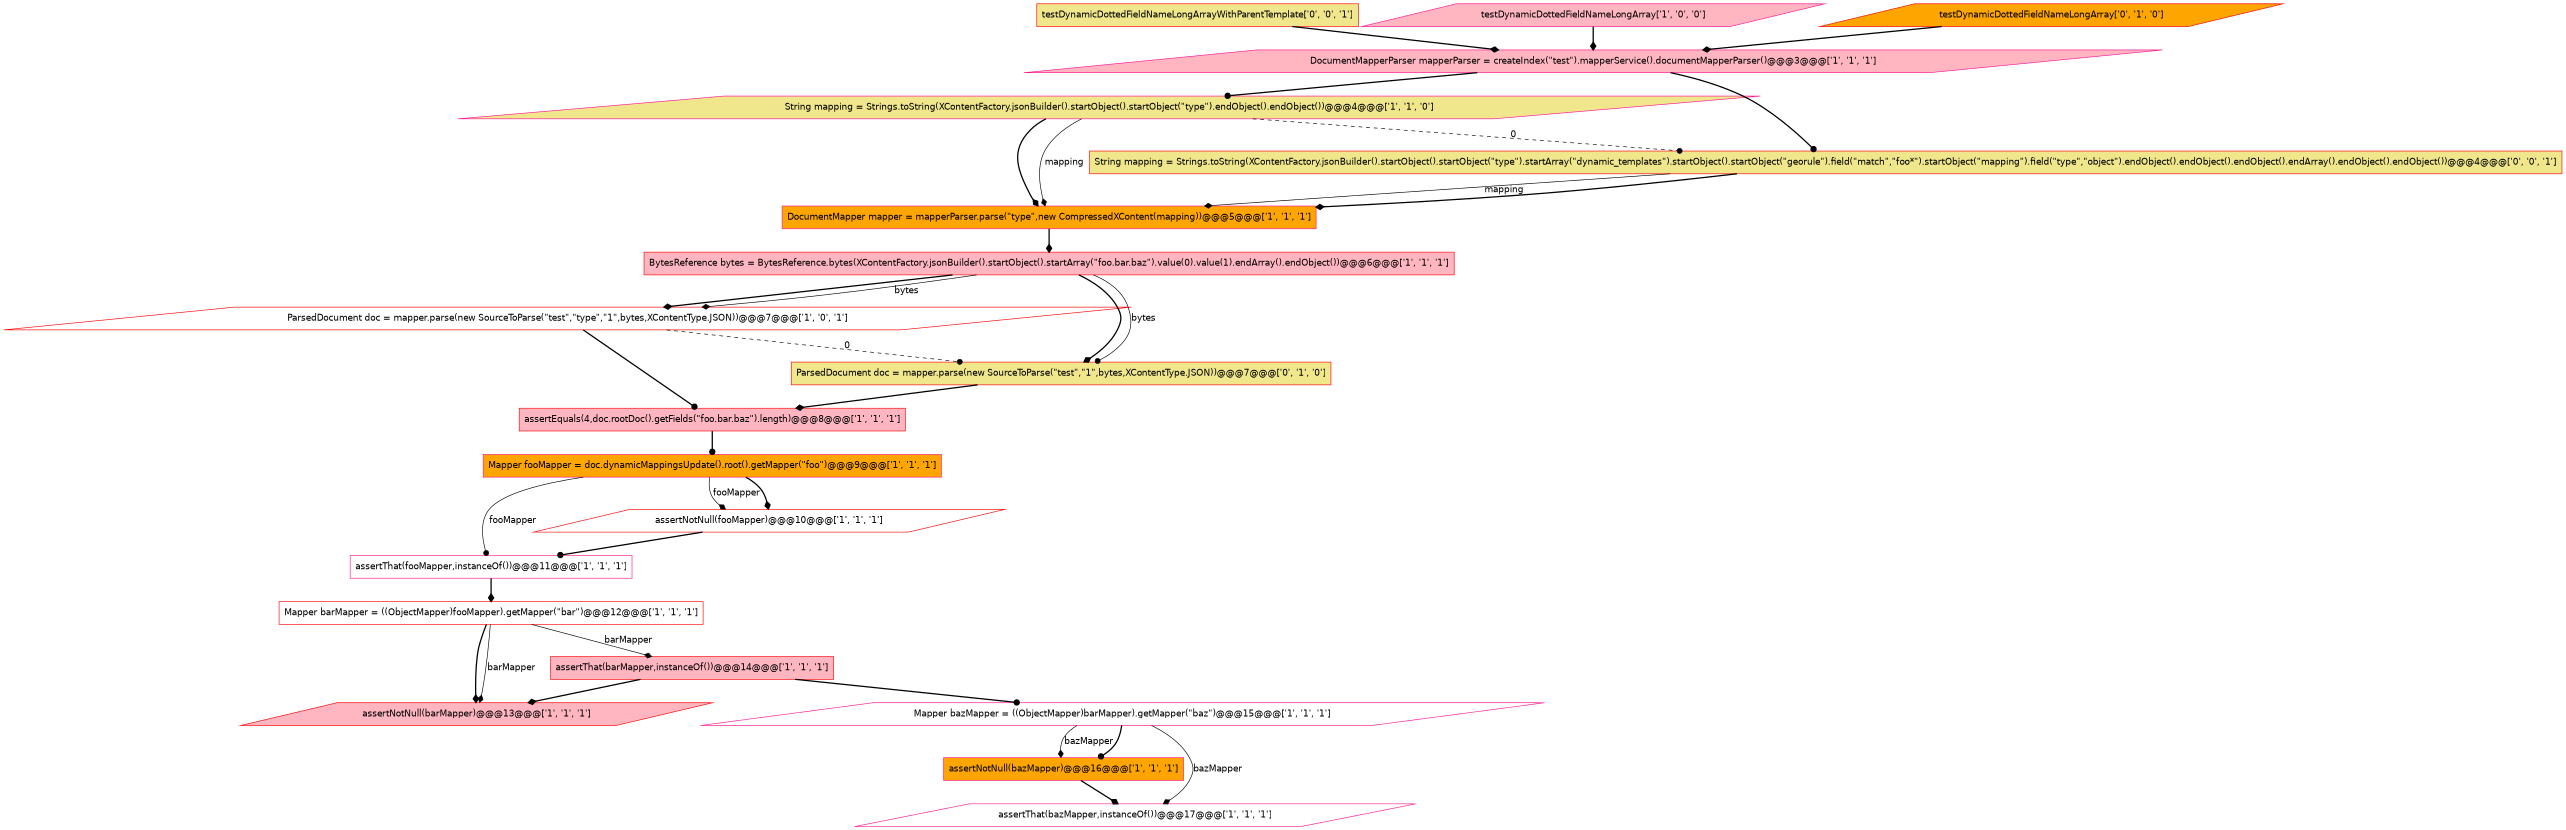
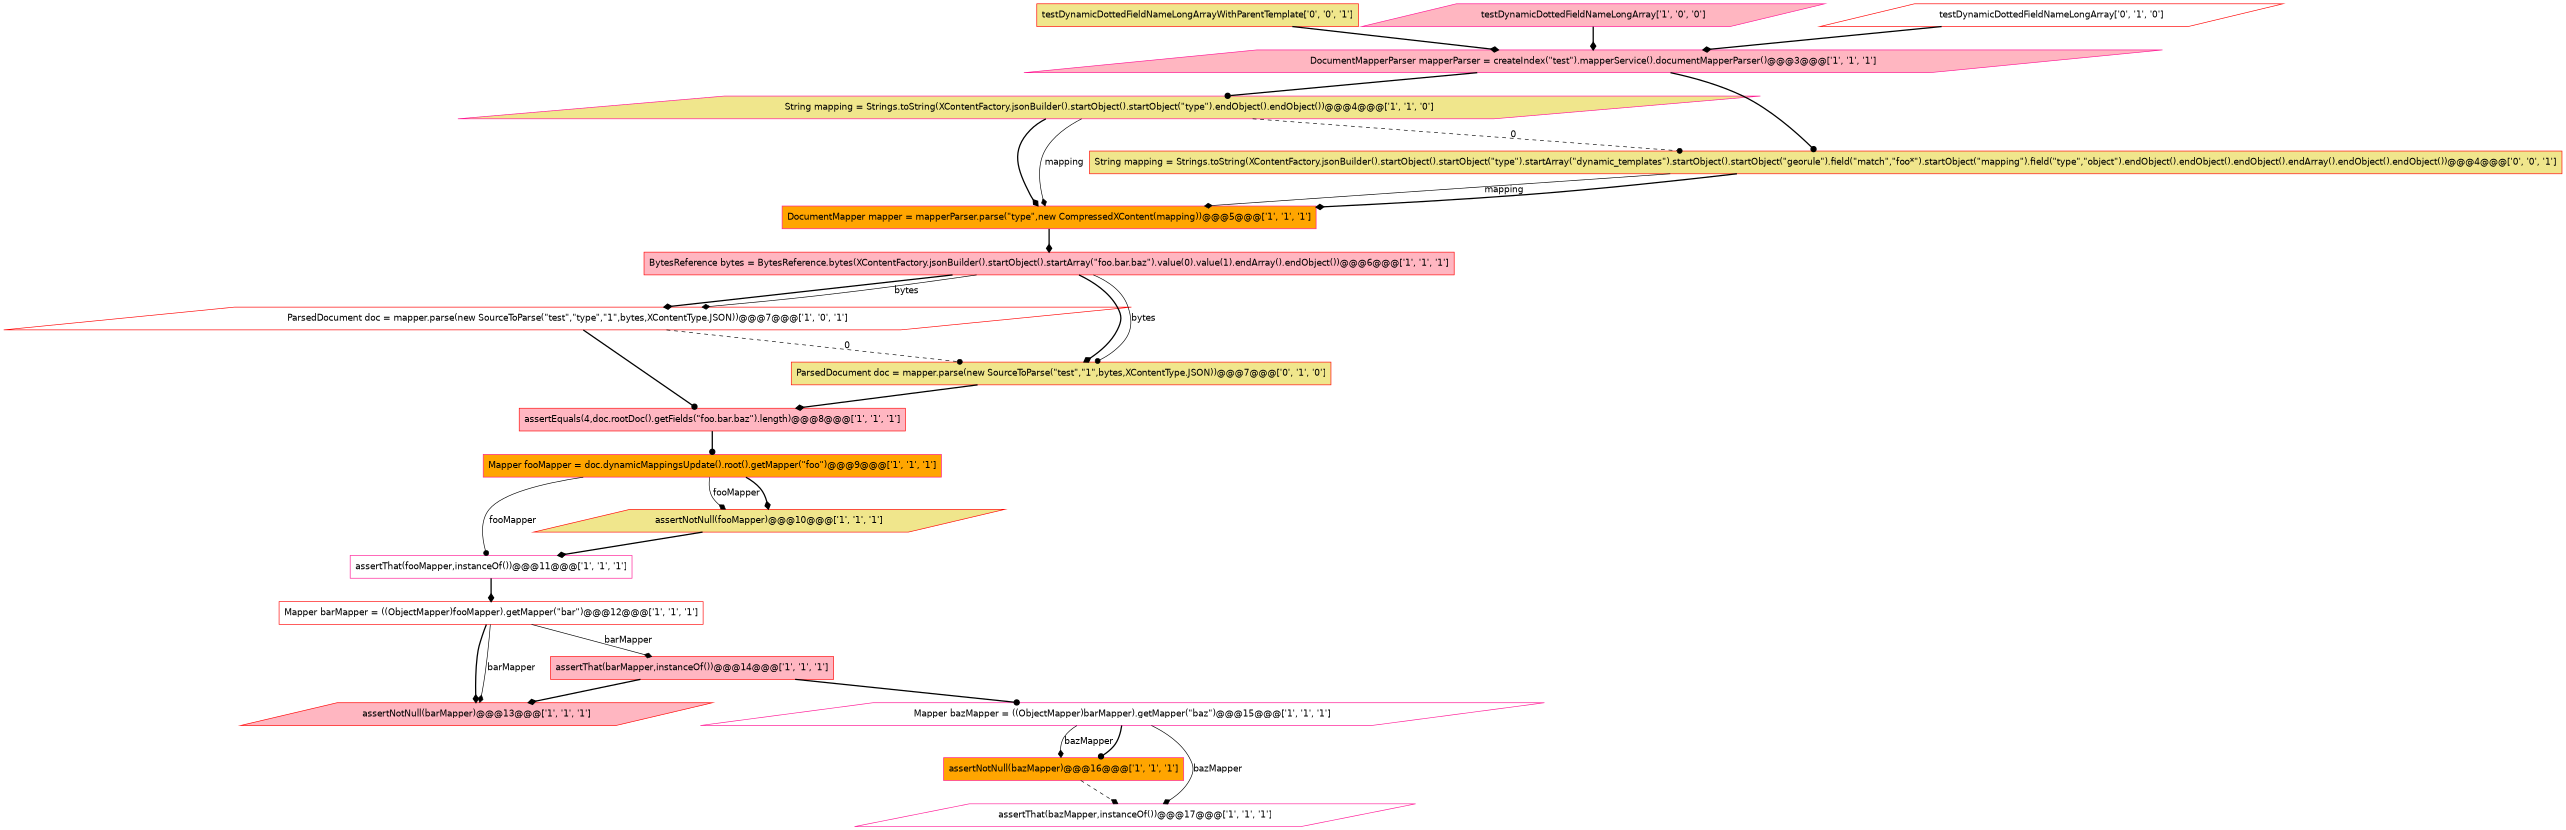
node "testDynamicDottedFieldNameLongArray['0', '1', '0']": fillcolor orange -> white
node "assertNotNull(fooMapper)@@@10@@@['1', '1', '1']": fillcolor white -> khaki
edge "assertNotNull(fooMapper)@@@10@@@['1', '1', '1']" -> "assertThat(fooMapper,instanceOf())@@@11@@@['1', '1', '1']": arrowhead dot -> diamond
edge "assertNotNull(bazMapper)@@@16@@@['1', '1', '1']" -> "assertThat(bazMapper,instanceOf())@@@17@@@['1', '1', '1']": style bold -> dashed
